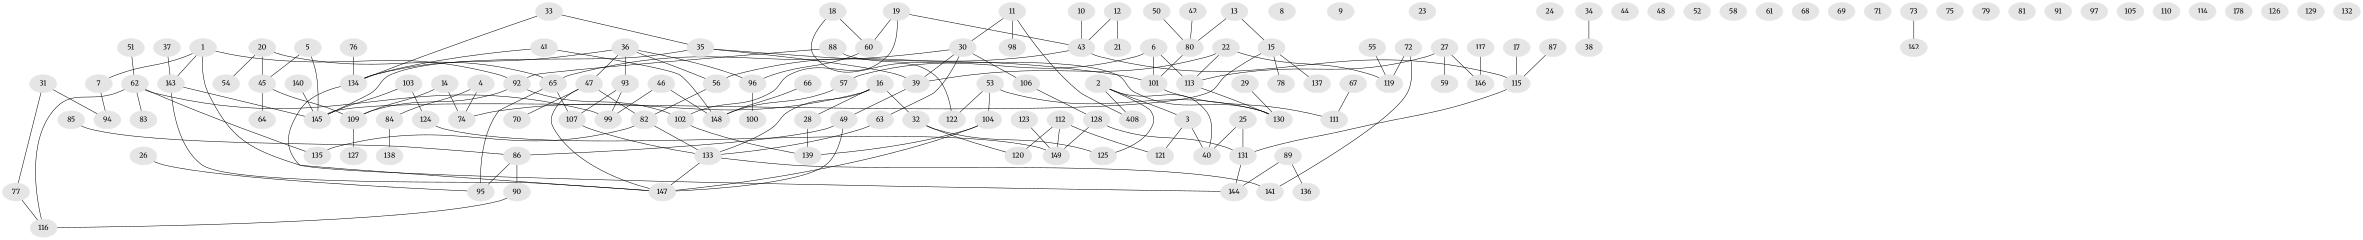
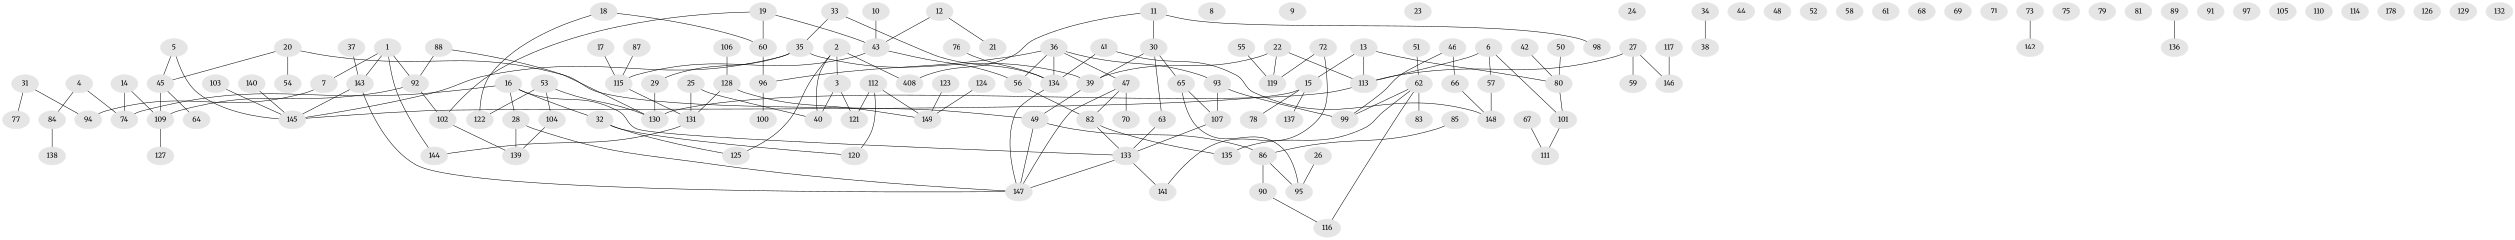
edge "35" -- "101": now "35" -- "29"
edge "20" -- "65": now "20" -- "49"
edge "30" -- "106": removed
edge "13" -- "113": added
edge "103" -- "124": removed
edge "46" -- "148": now "46" -- "66"
edge "104" -- "147": now "28" -- "147"
edge "89" -- "144": removed
edge "77" -- "116": removed
